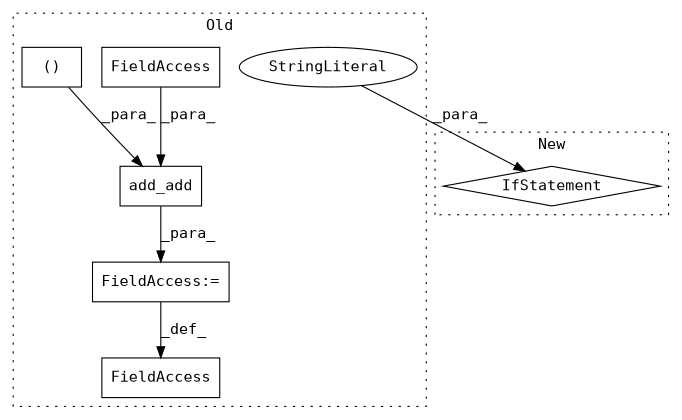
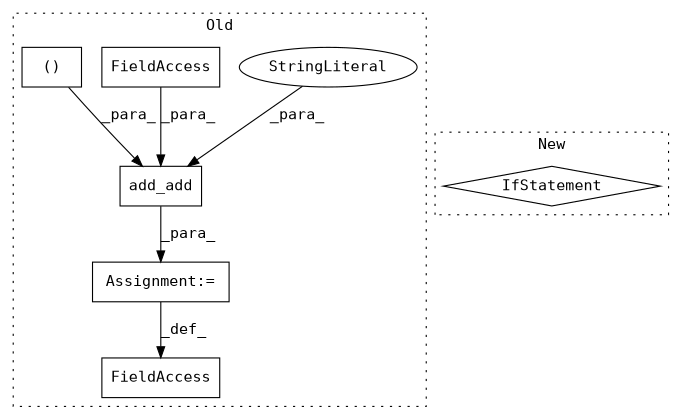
edge "StringLiteral" -> "IfStatement": now "StringLiteral" -> "add_add"
node "FieldAccess:=": label "FieldAccess:=" -> "Assignment:="
